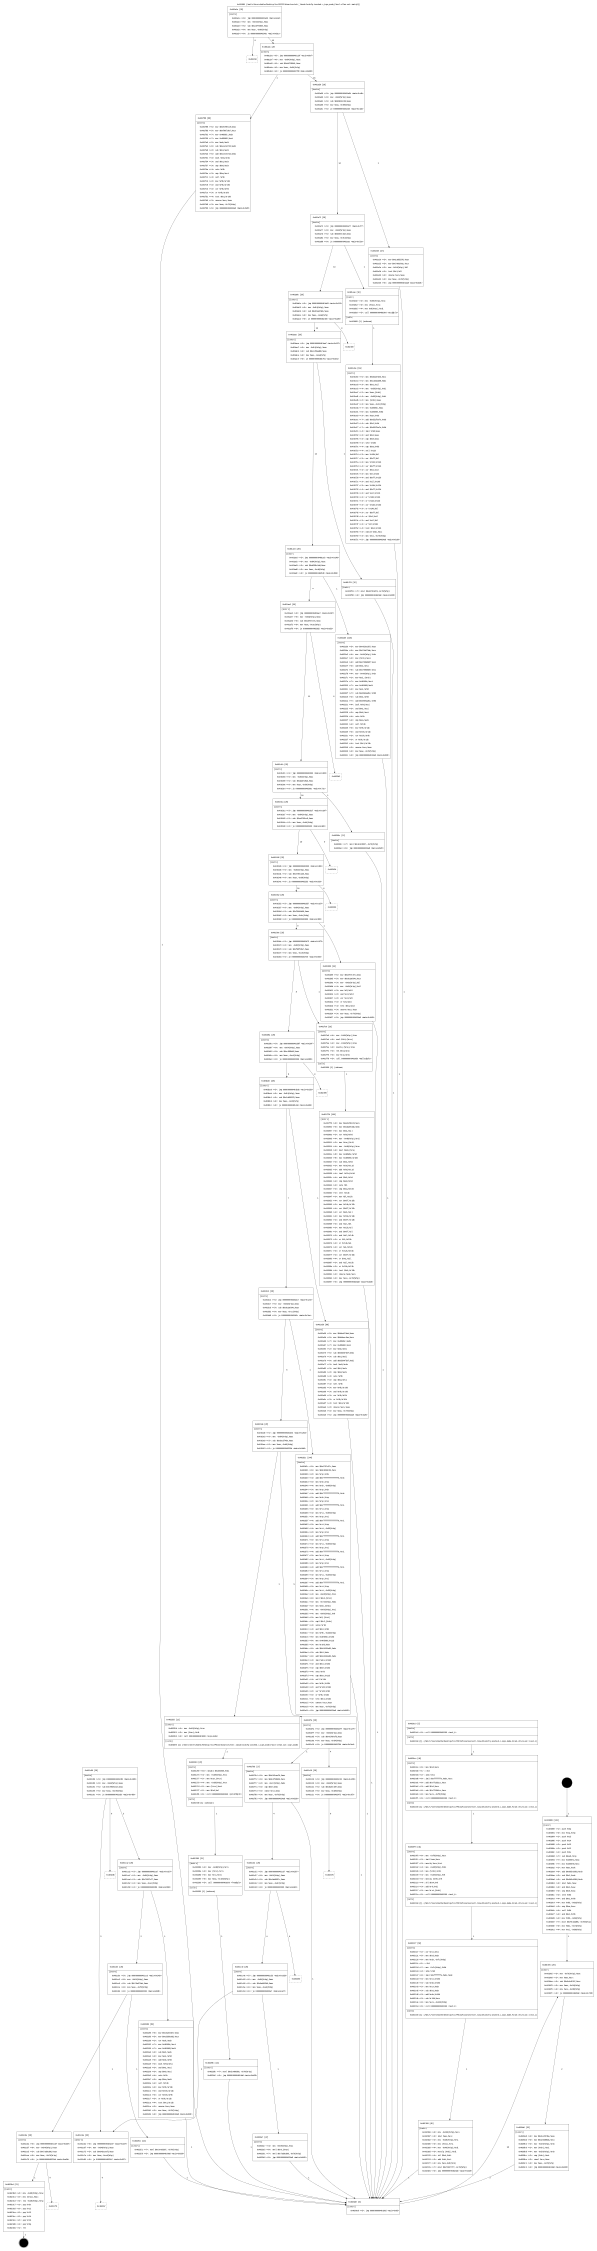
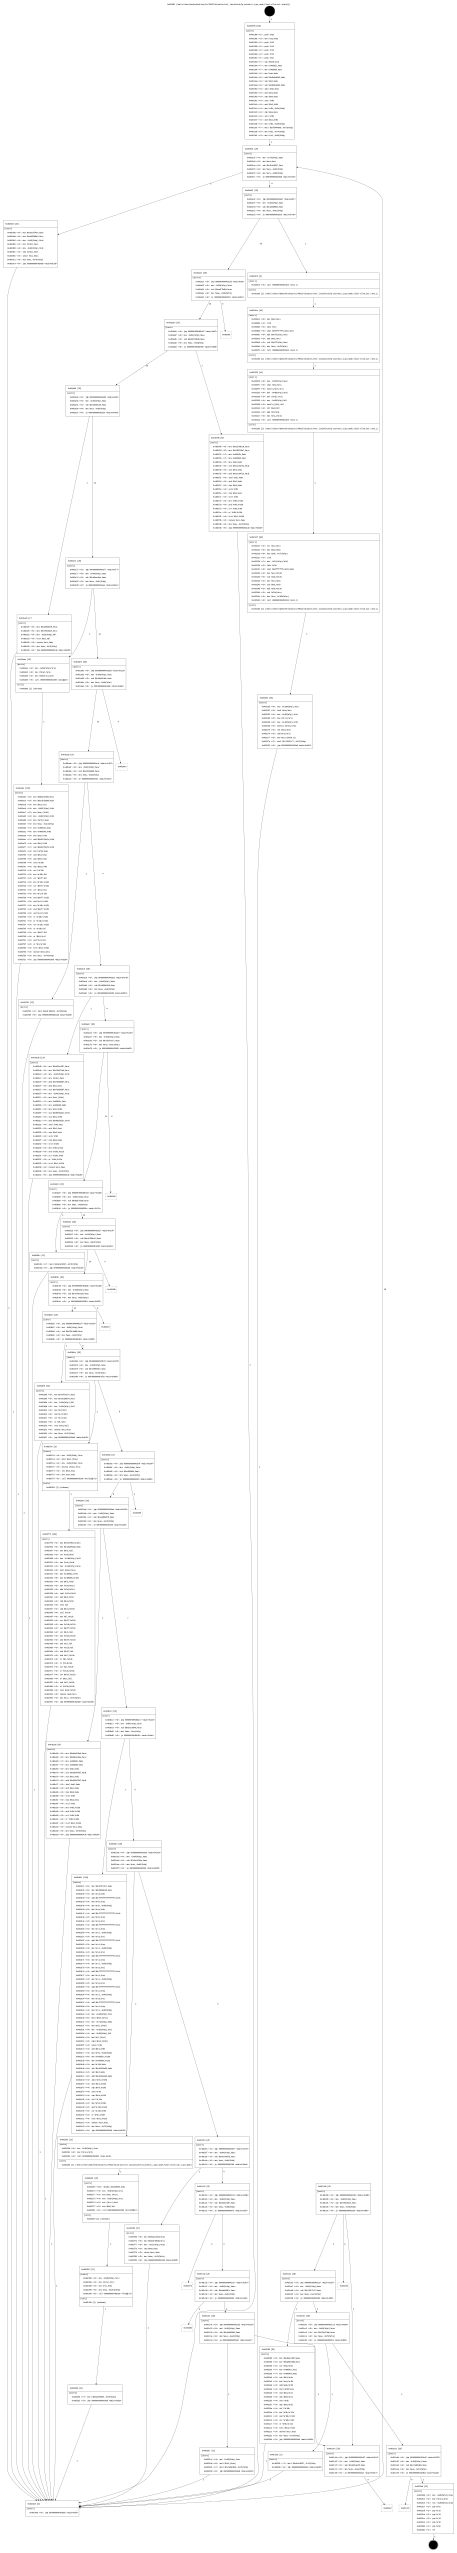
node "0x401a02 [28]": added
edge "0x401f6d [27]" -> "0x401c32 [28]": now "0x401c16 [28]" -> "0x401c32 [28]"
